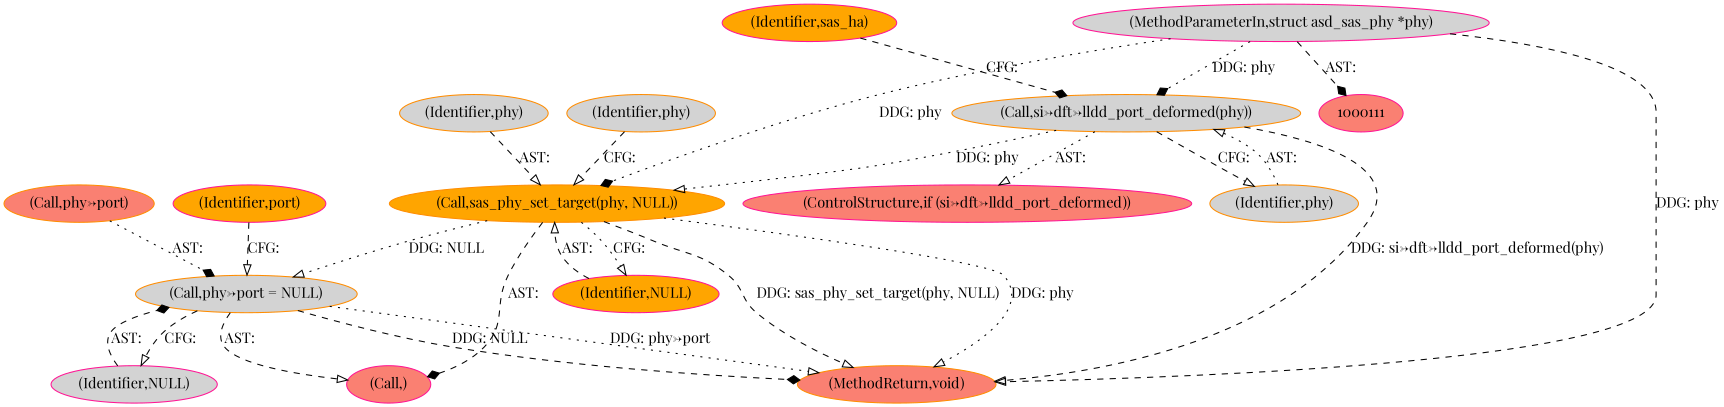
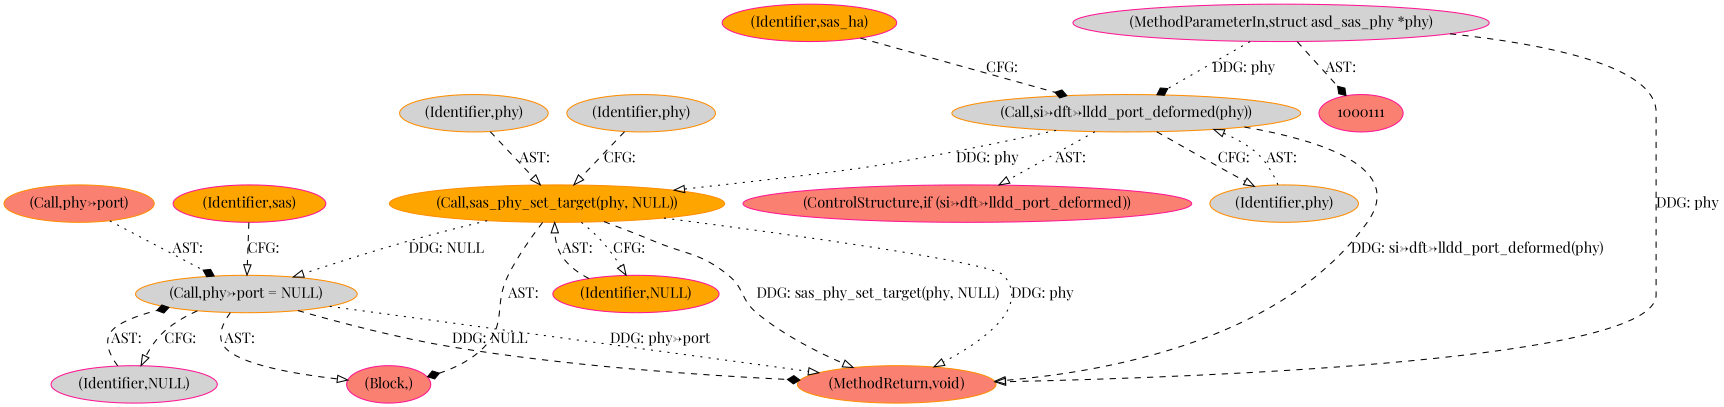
edge "(MethodParameterIn,struct asd_sas_phy *phy)" -> "(Call,sas_phy_set_target(phy, NULL))": removed, label "DDG: phy"
node "(Identifier,port)": label "(Identifier,port)" -> "(Identifier,sas)"
node "(Call,)": label "(Call,)" -> "(Block,)"
